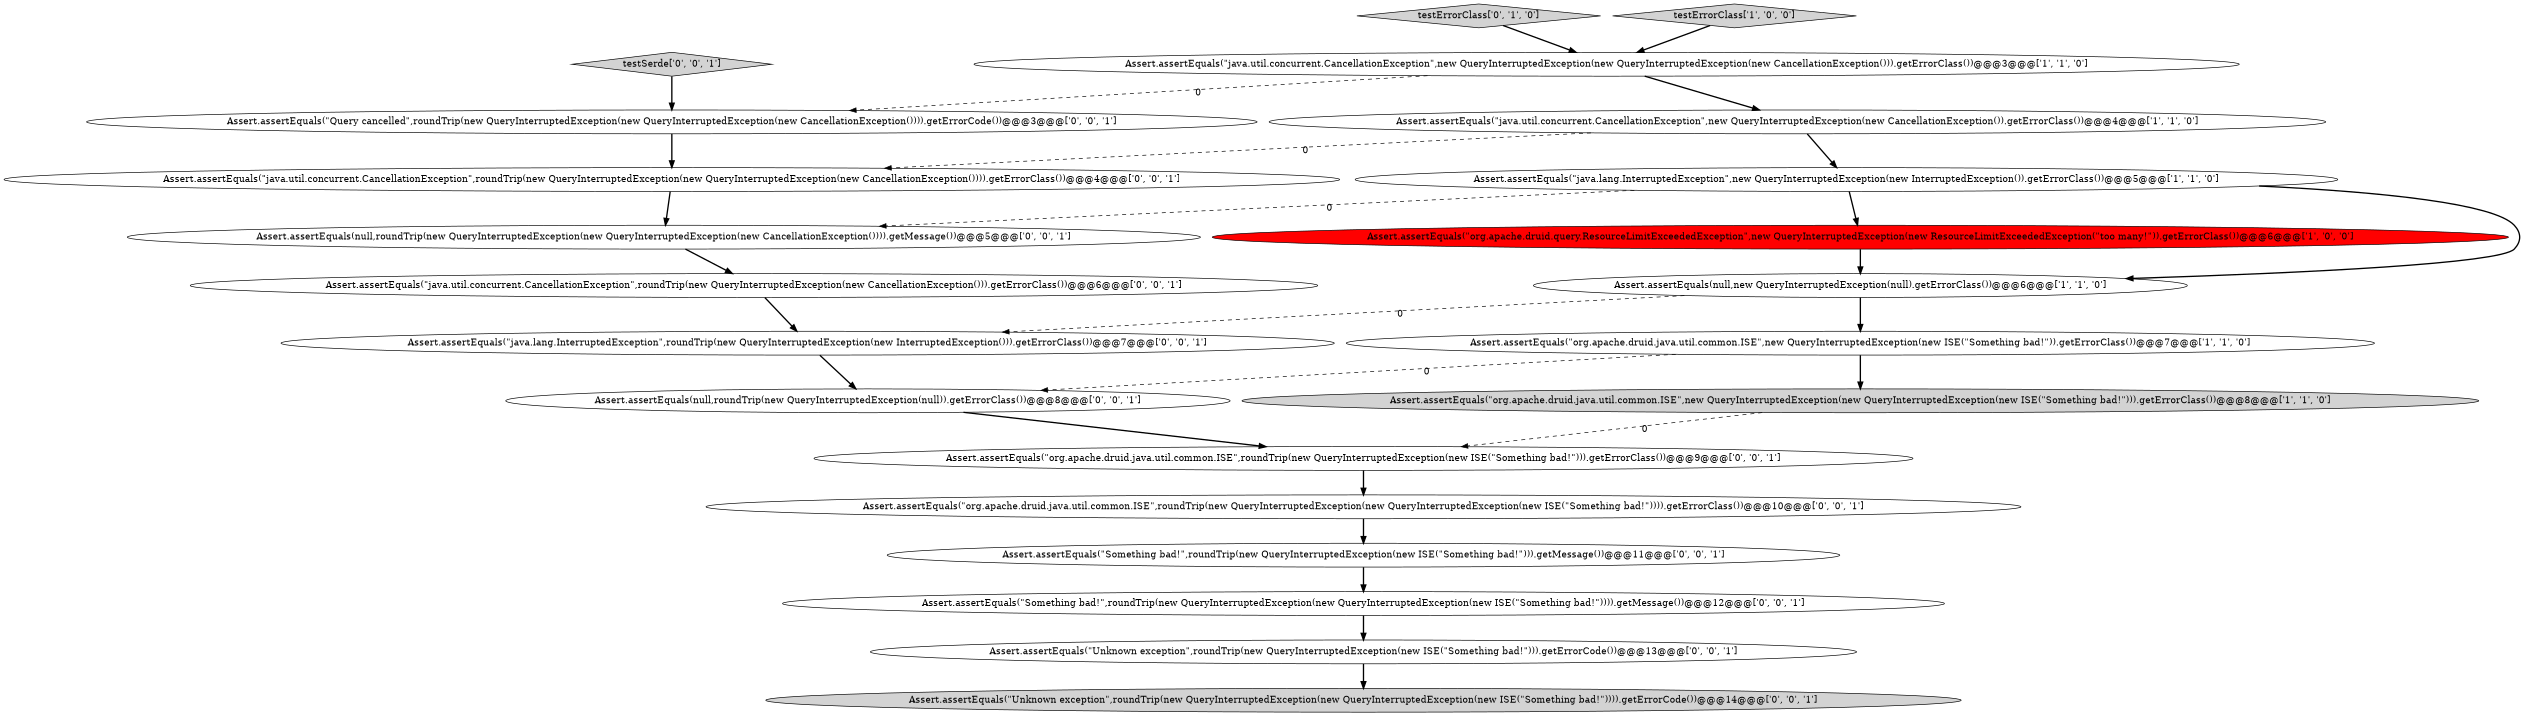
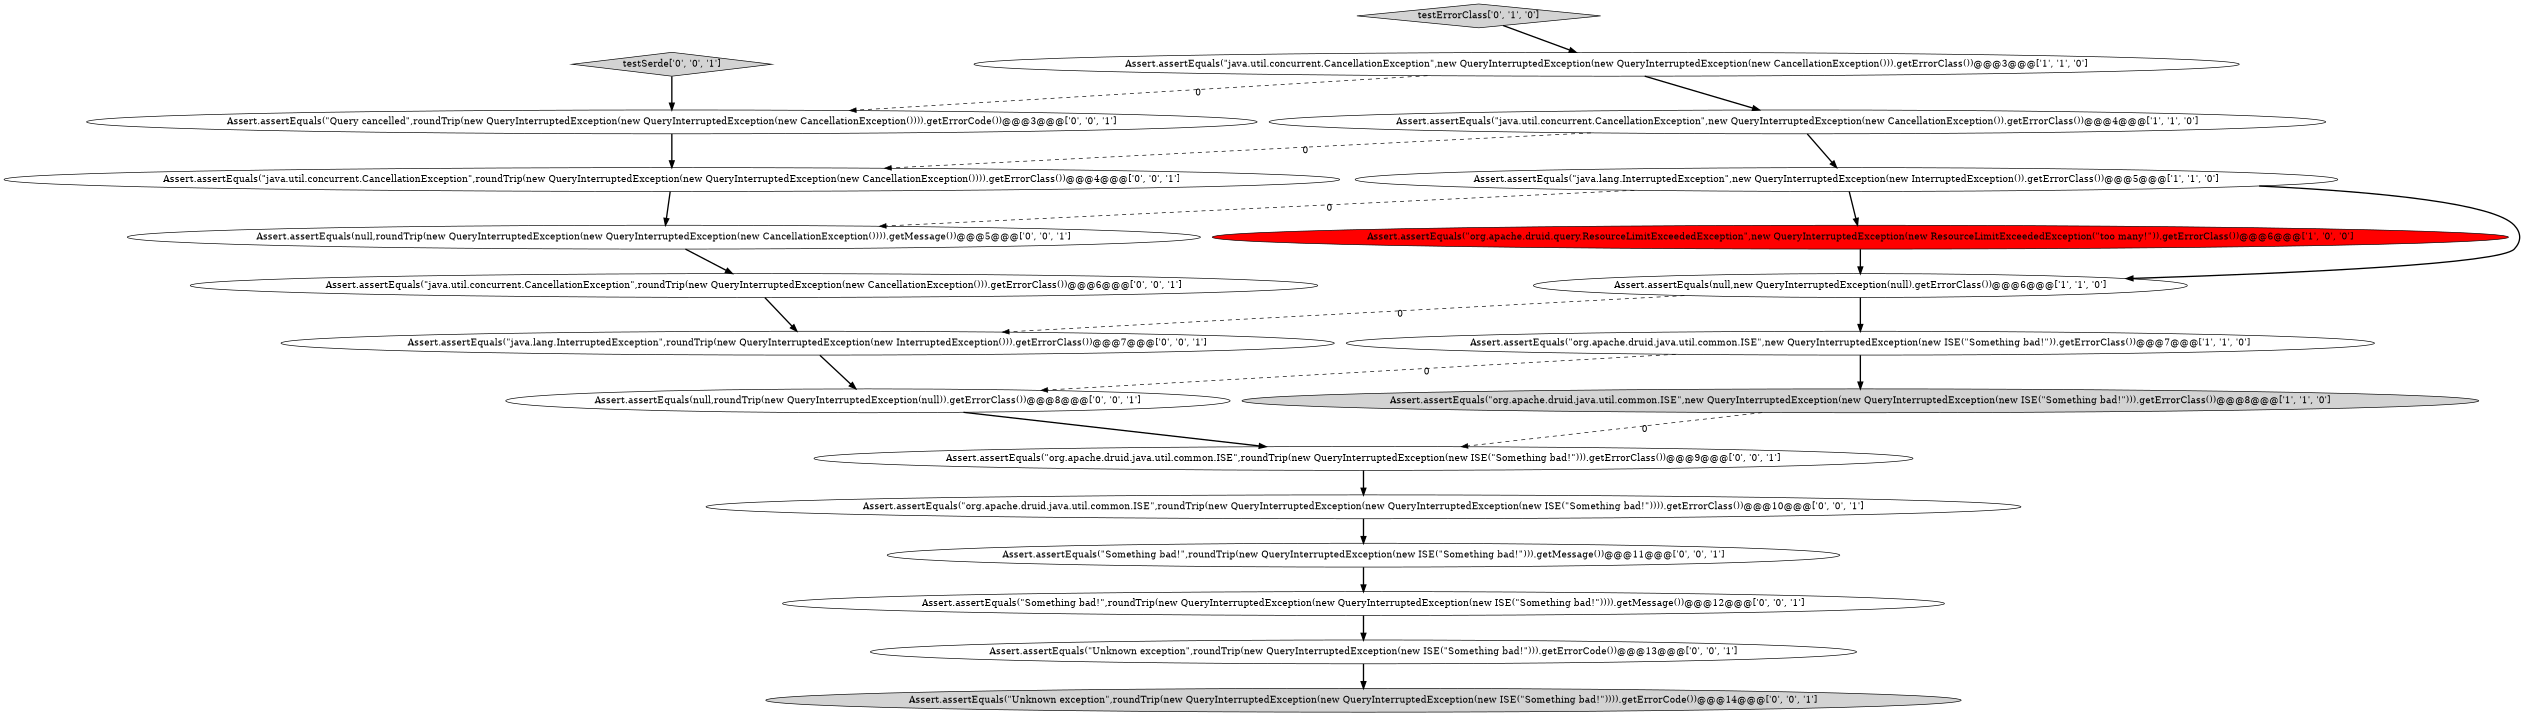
node "testErrorClass['1', '0', '0']": removed
